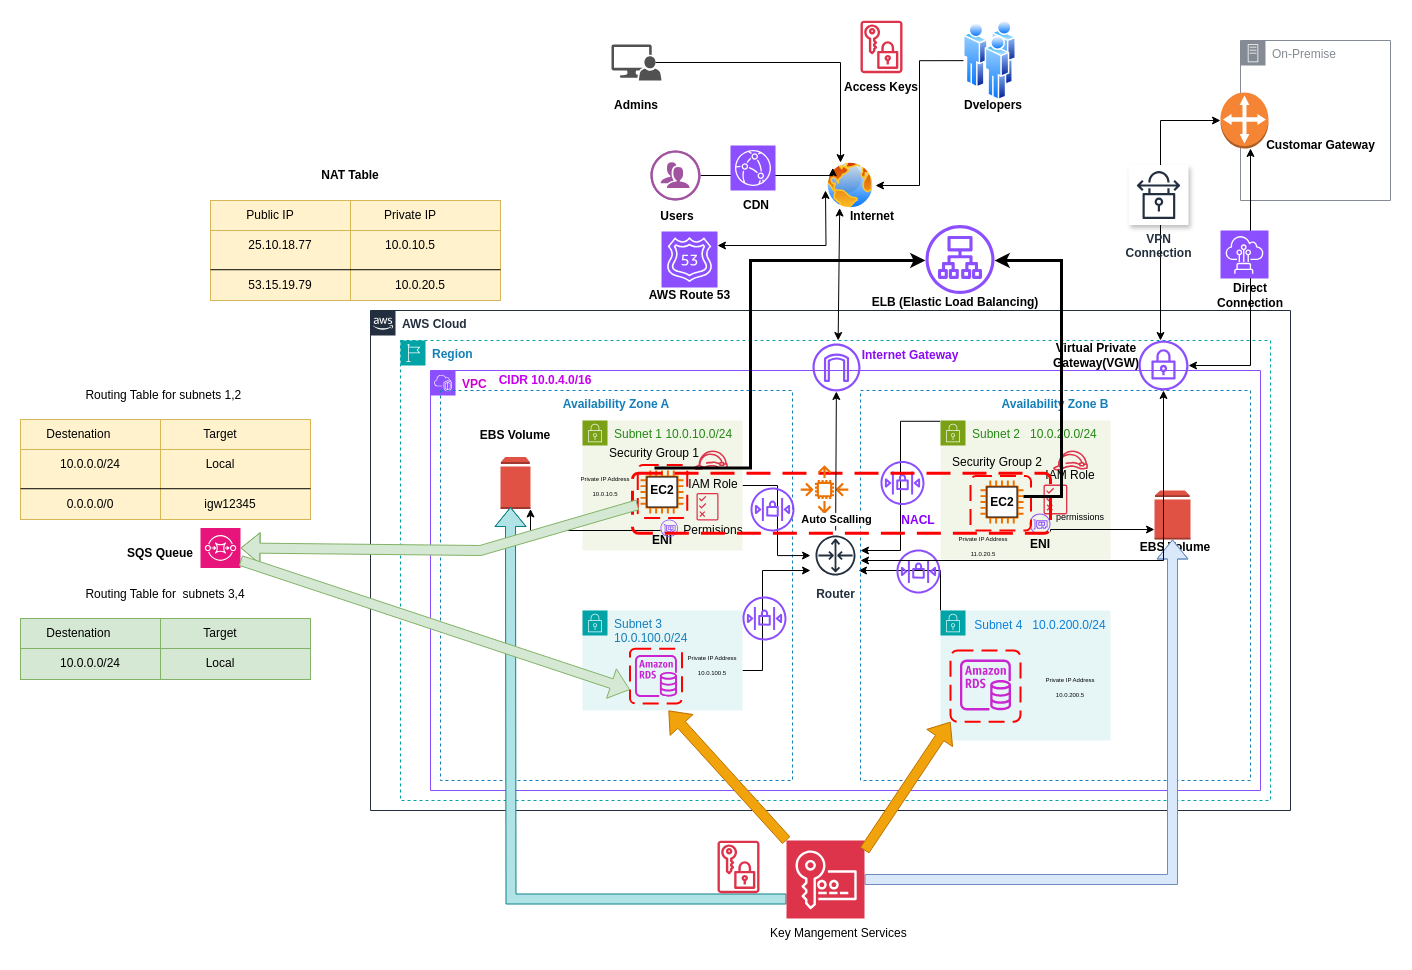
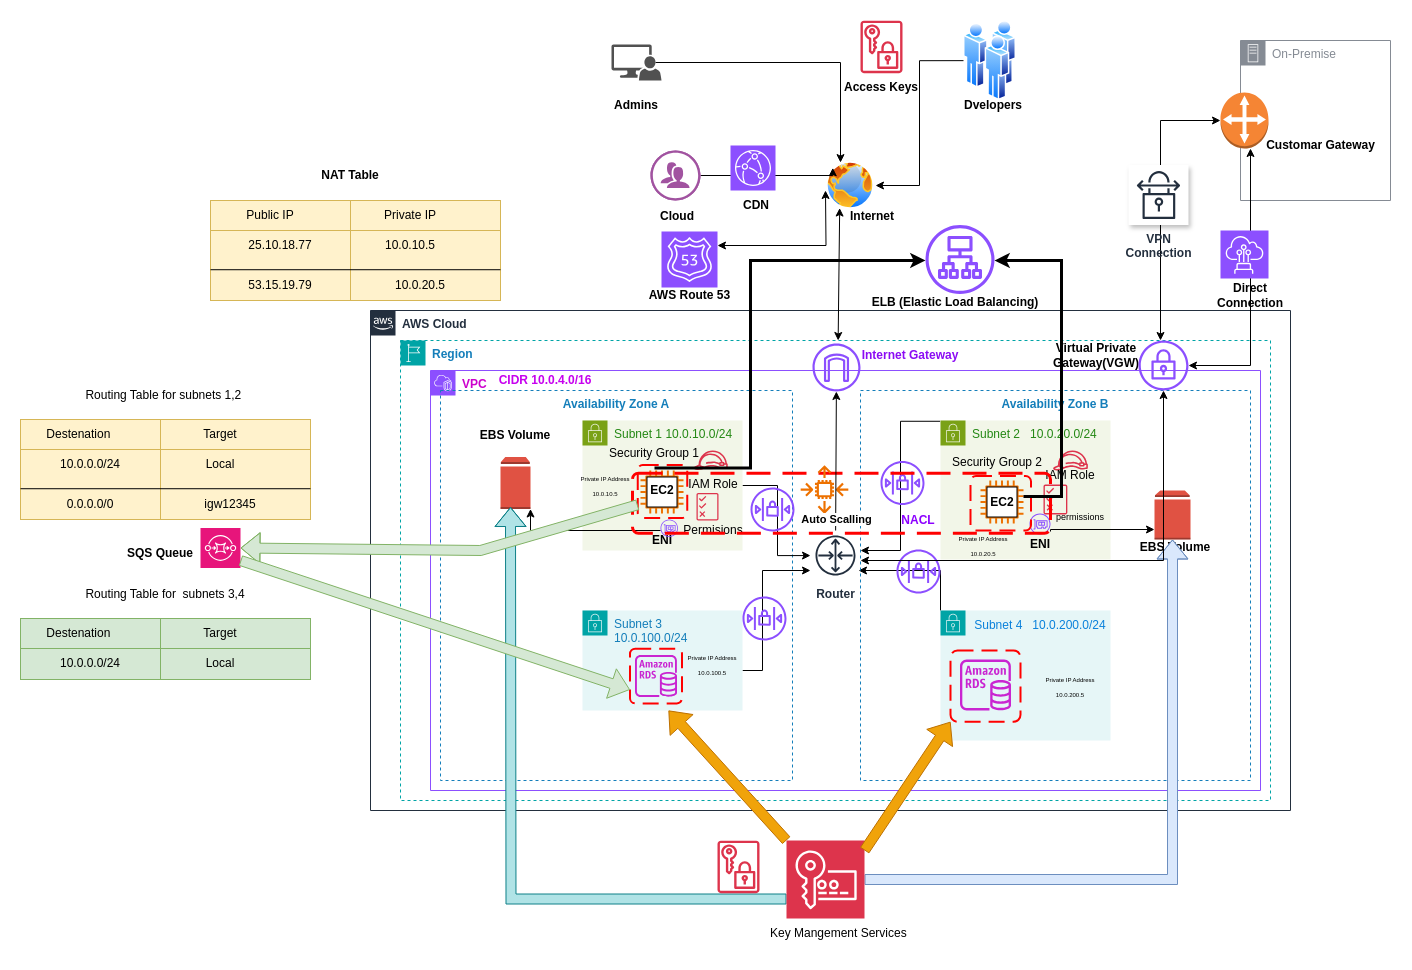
node "Users": label "Users" -> "Cloud"
node "Private IP Address 11.0.20.5": label "Private IP Address 11.0.20.5" -> "Private IP Address 10.0.20.5"
